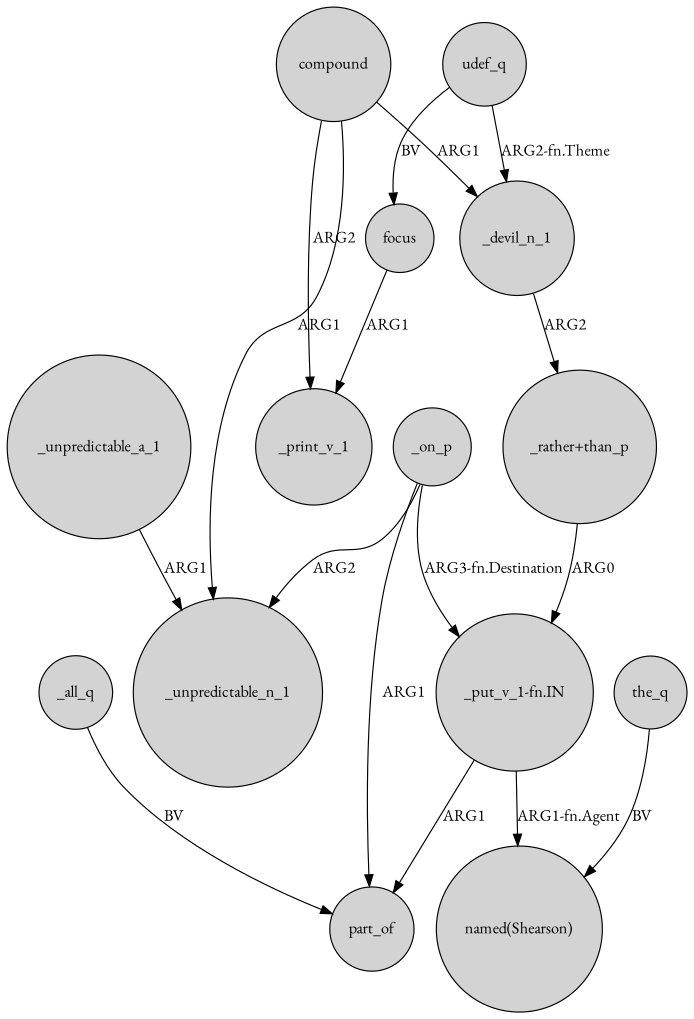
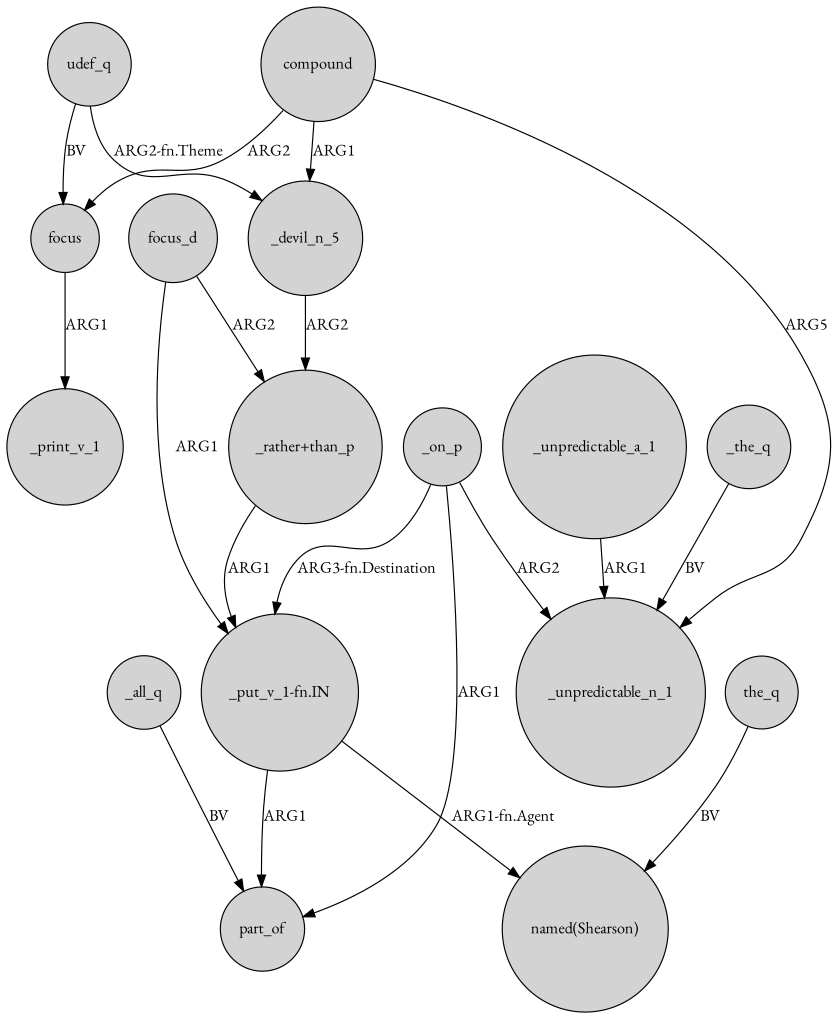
node "focus_d": added
node "_devil_n_1": label "_devil_n_1" -> "_devil_n_5"
edge "compound" -> "_print_v_1": now "compound" -> "focus"
edge "compound" -> "_unpredictable_n_1": label "ARG1" -> "ARG5"
node "_the_q": added
edge "_rather+than_p" -> "_put_v_1-fn.IN": label "ARG0" -> "ARG1"
